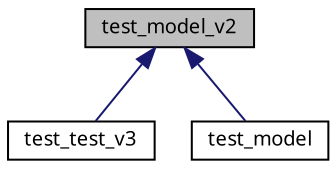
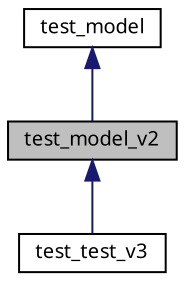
edge "test_model" -> "test_model_v2": reversed
